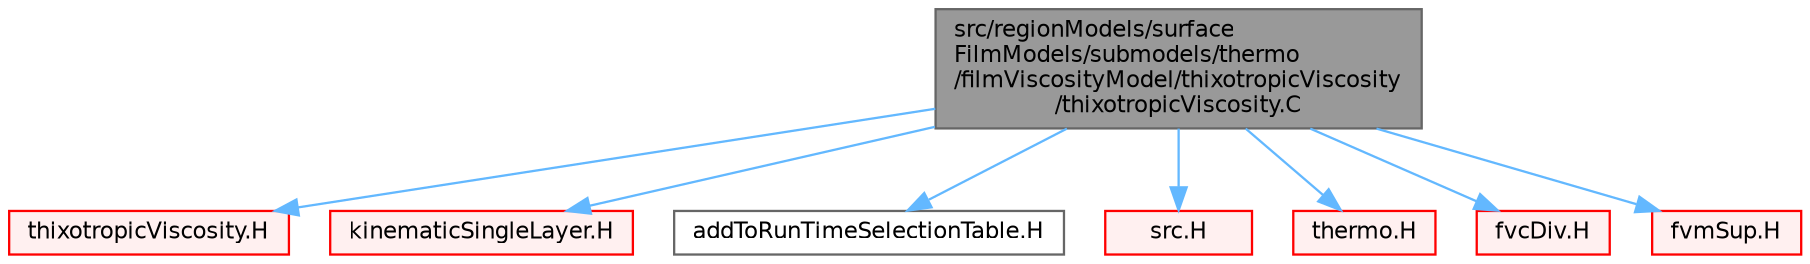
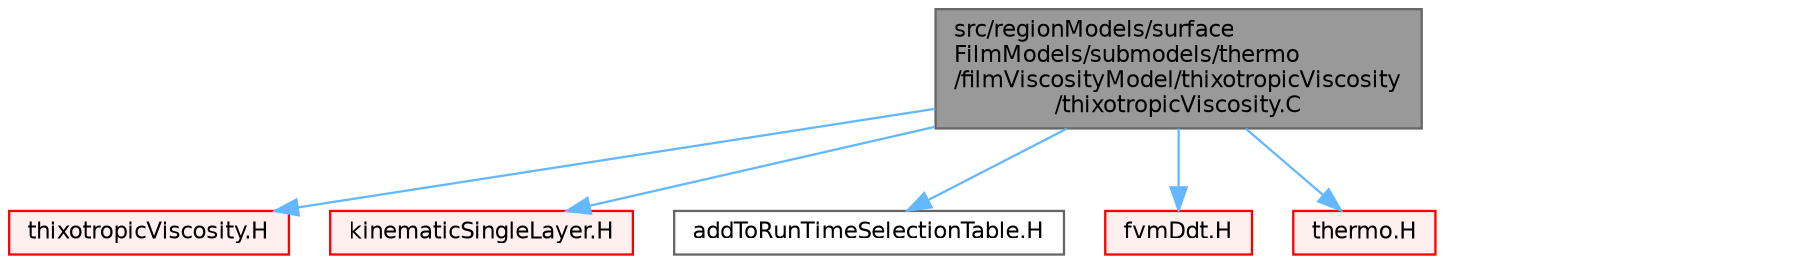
node "src.H": label "src.H" -> "fvmDdt.H"
node "fvcDiv.H": removed
node "fvmSup.H": removed
